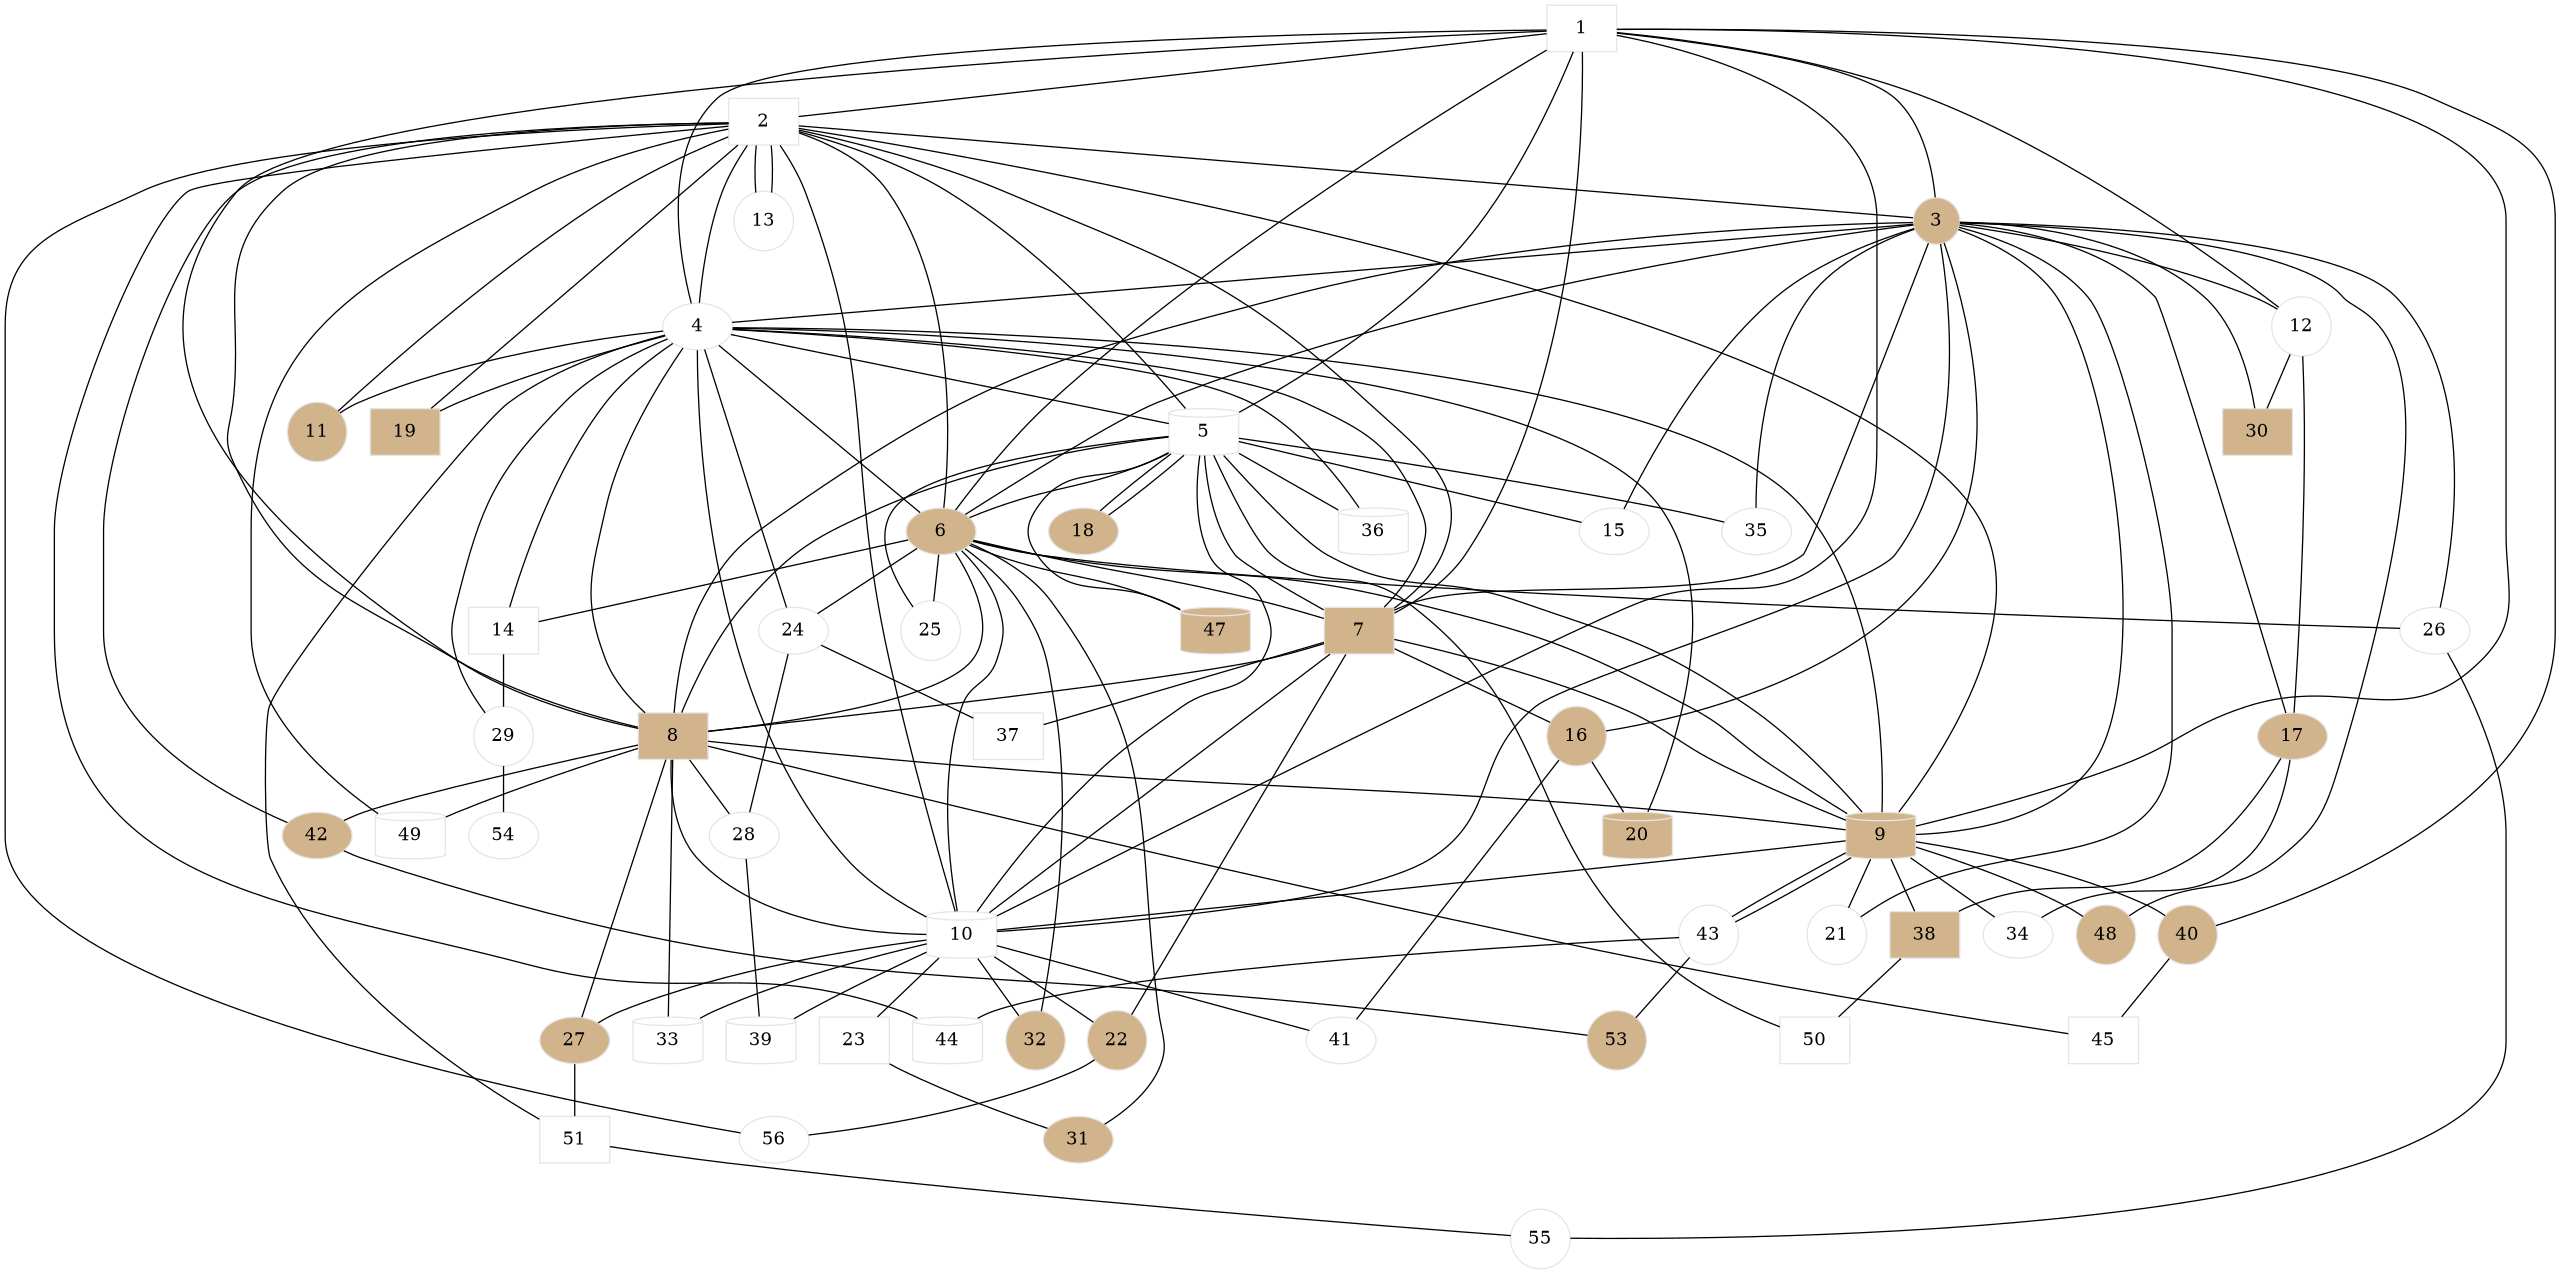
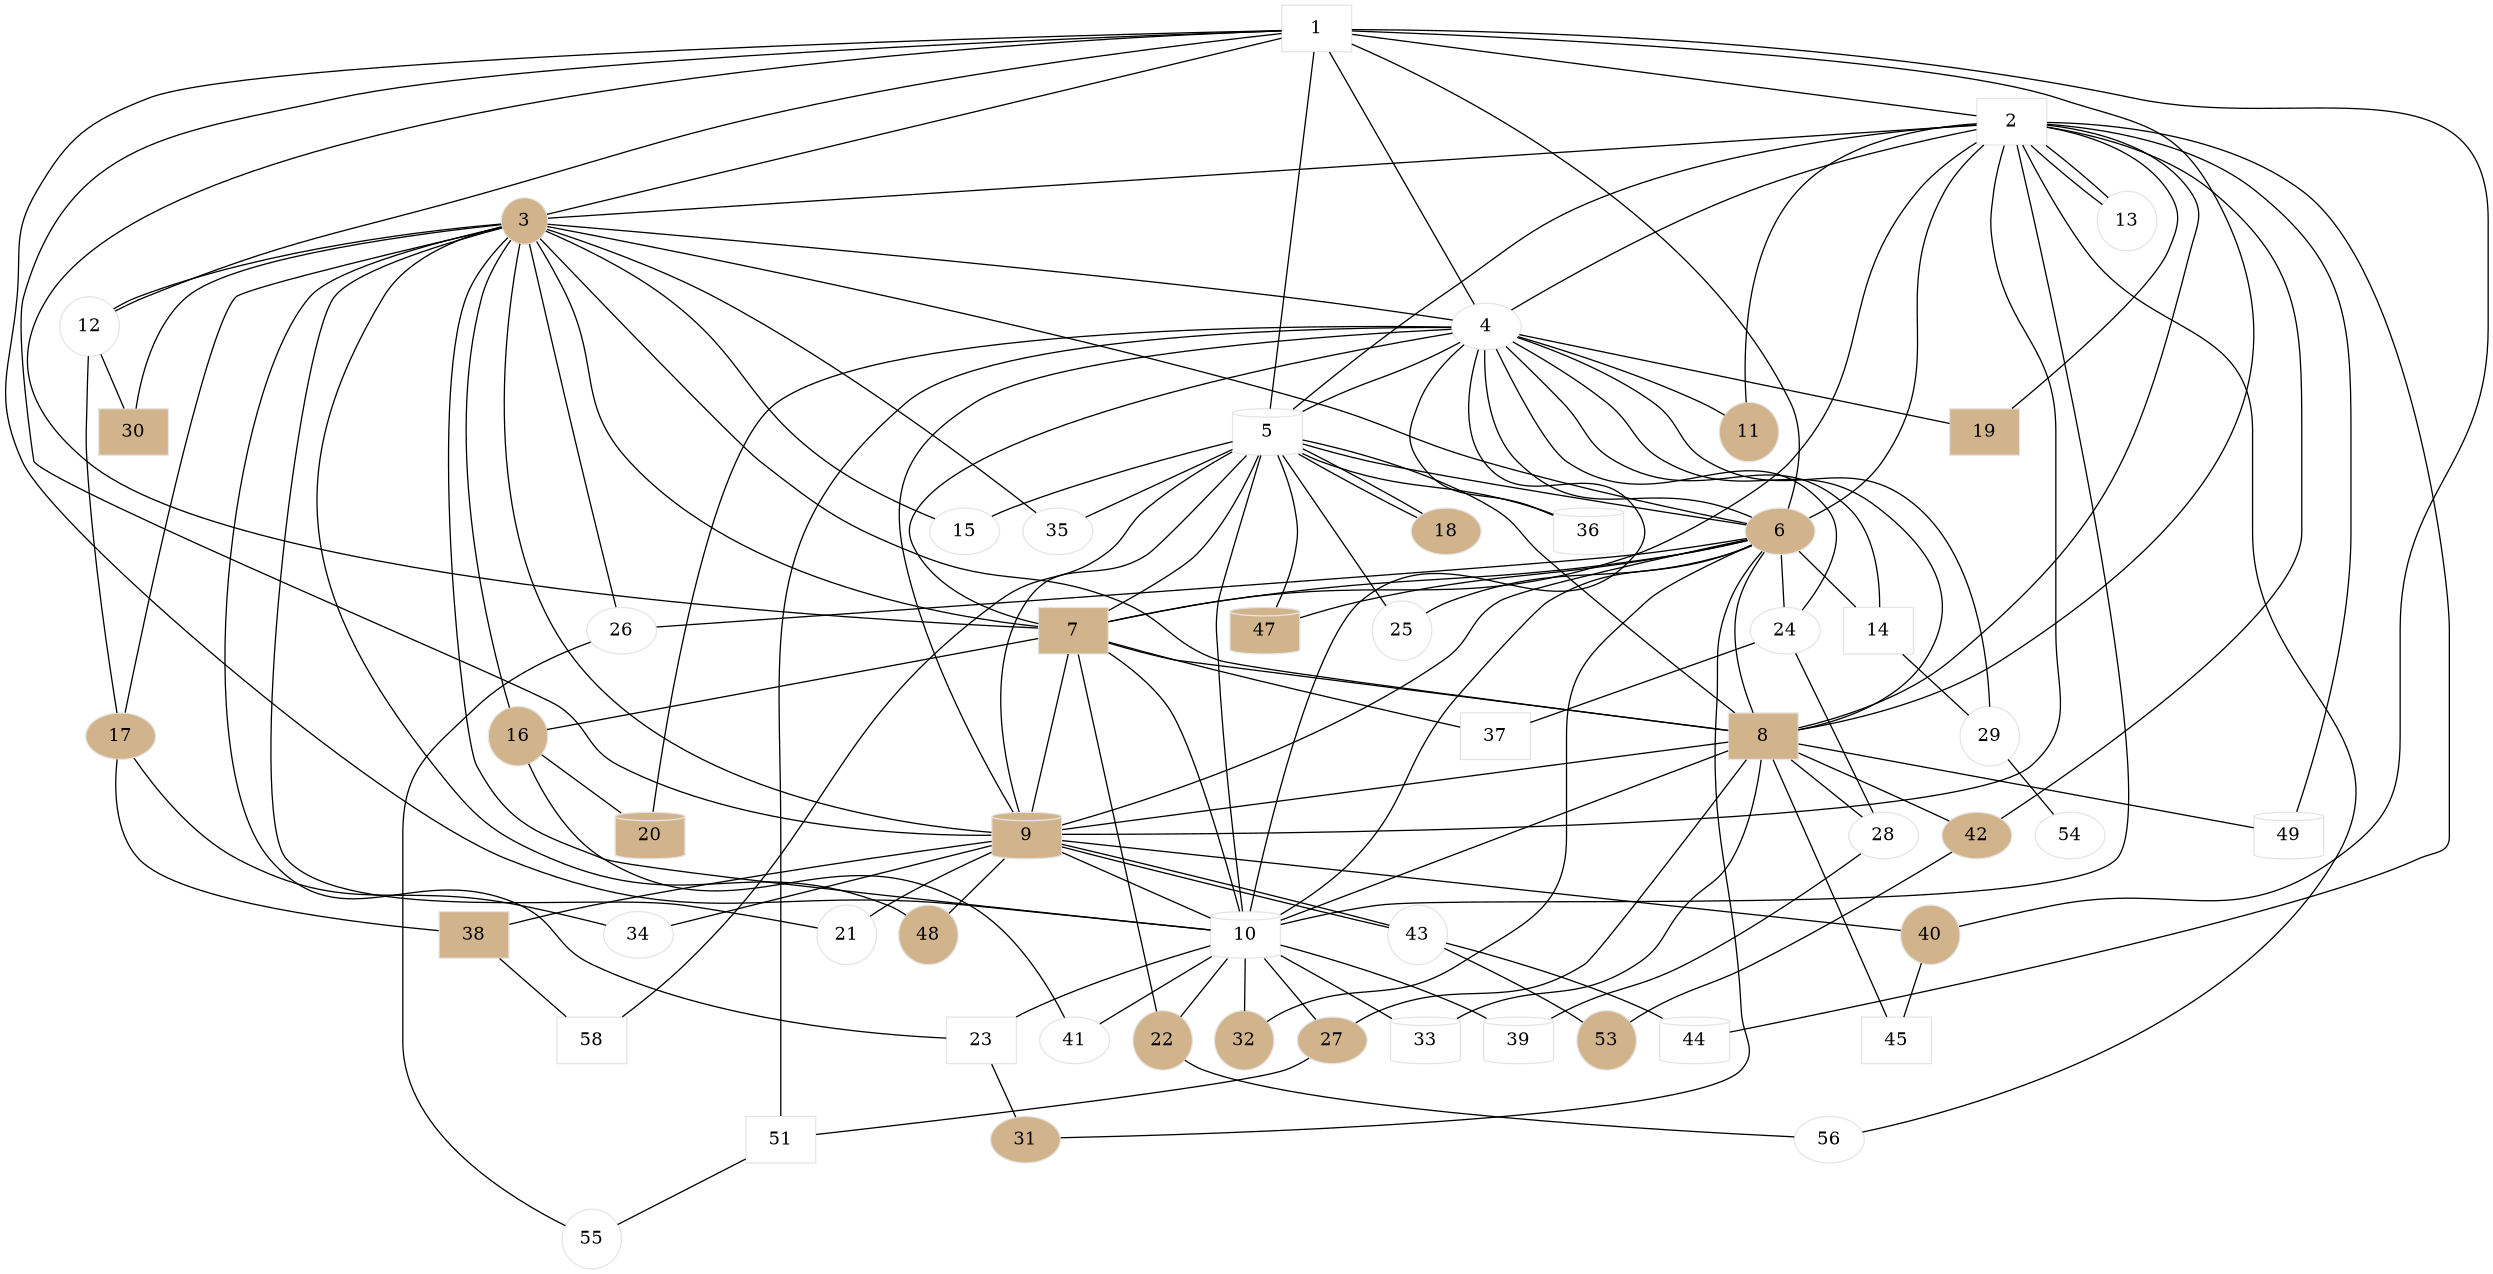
edge "3" -- "23": added
node "50": label "50" -> "58"
